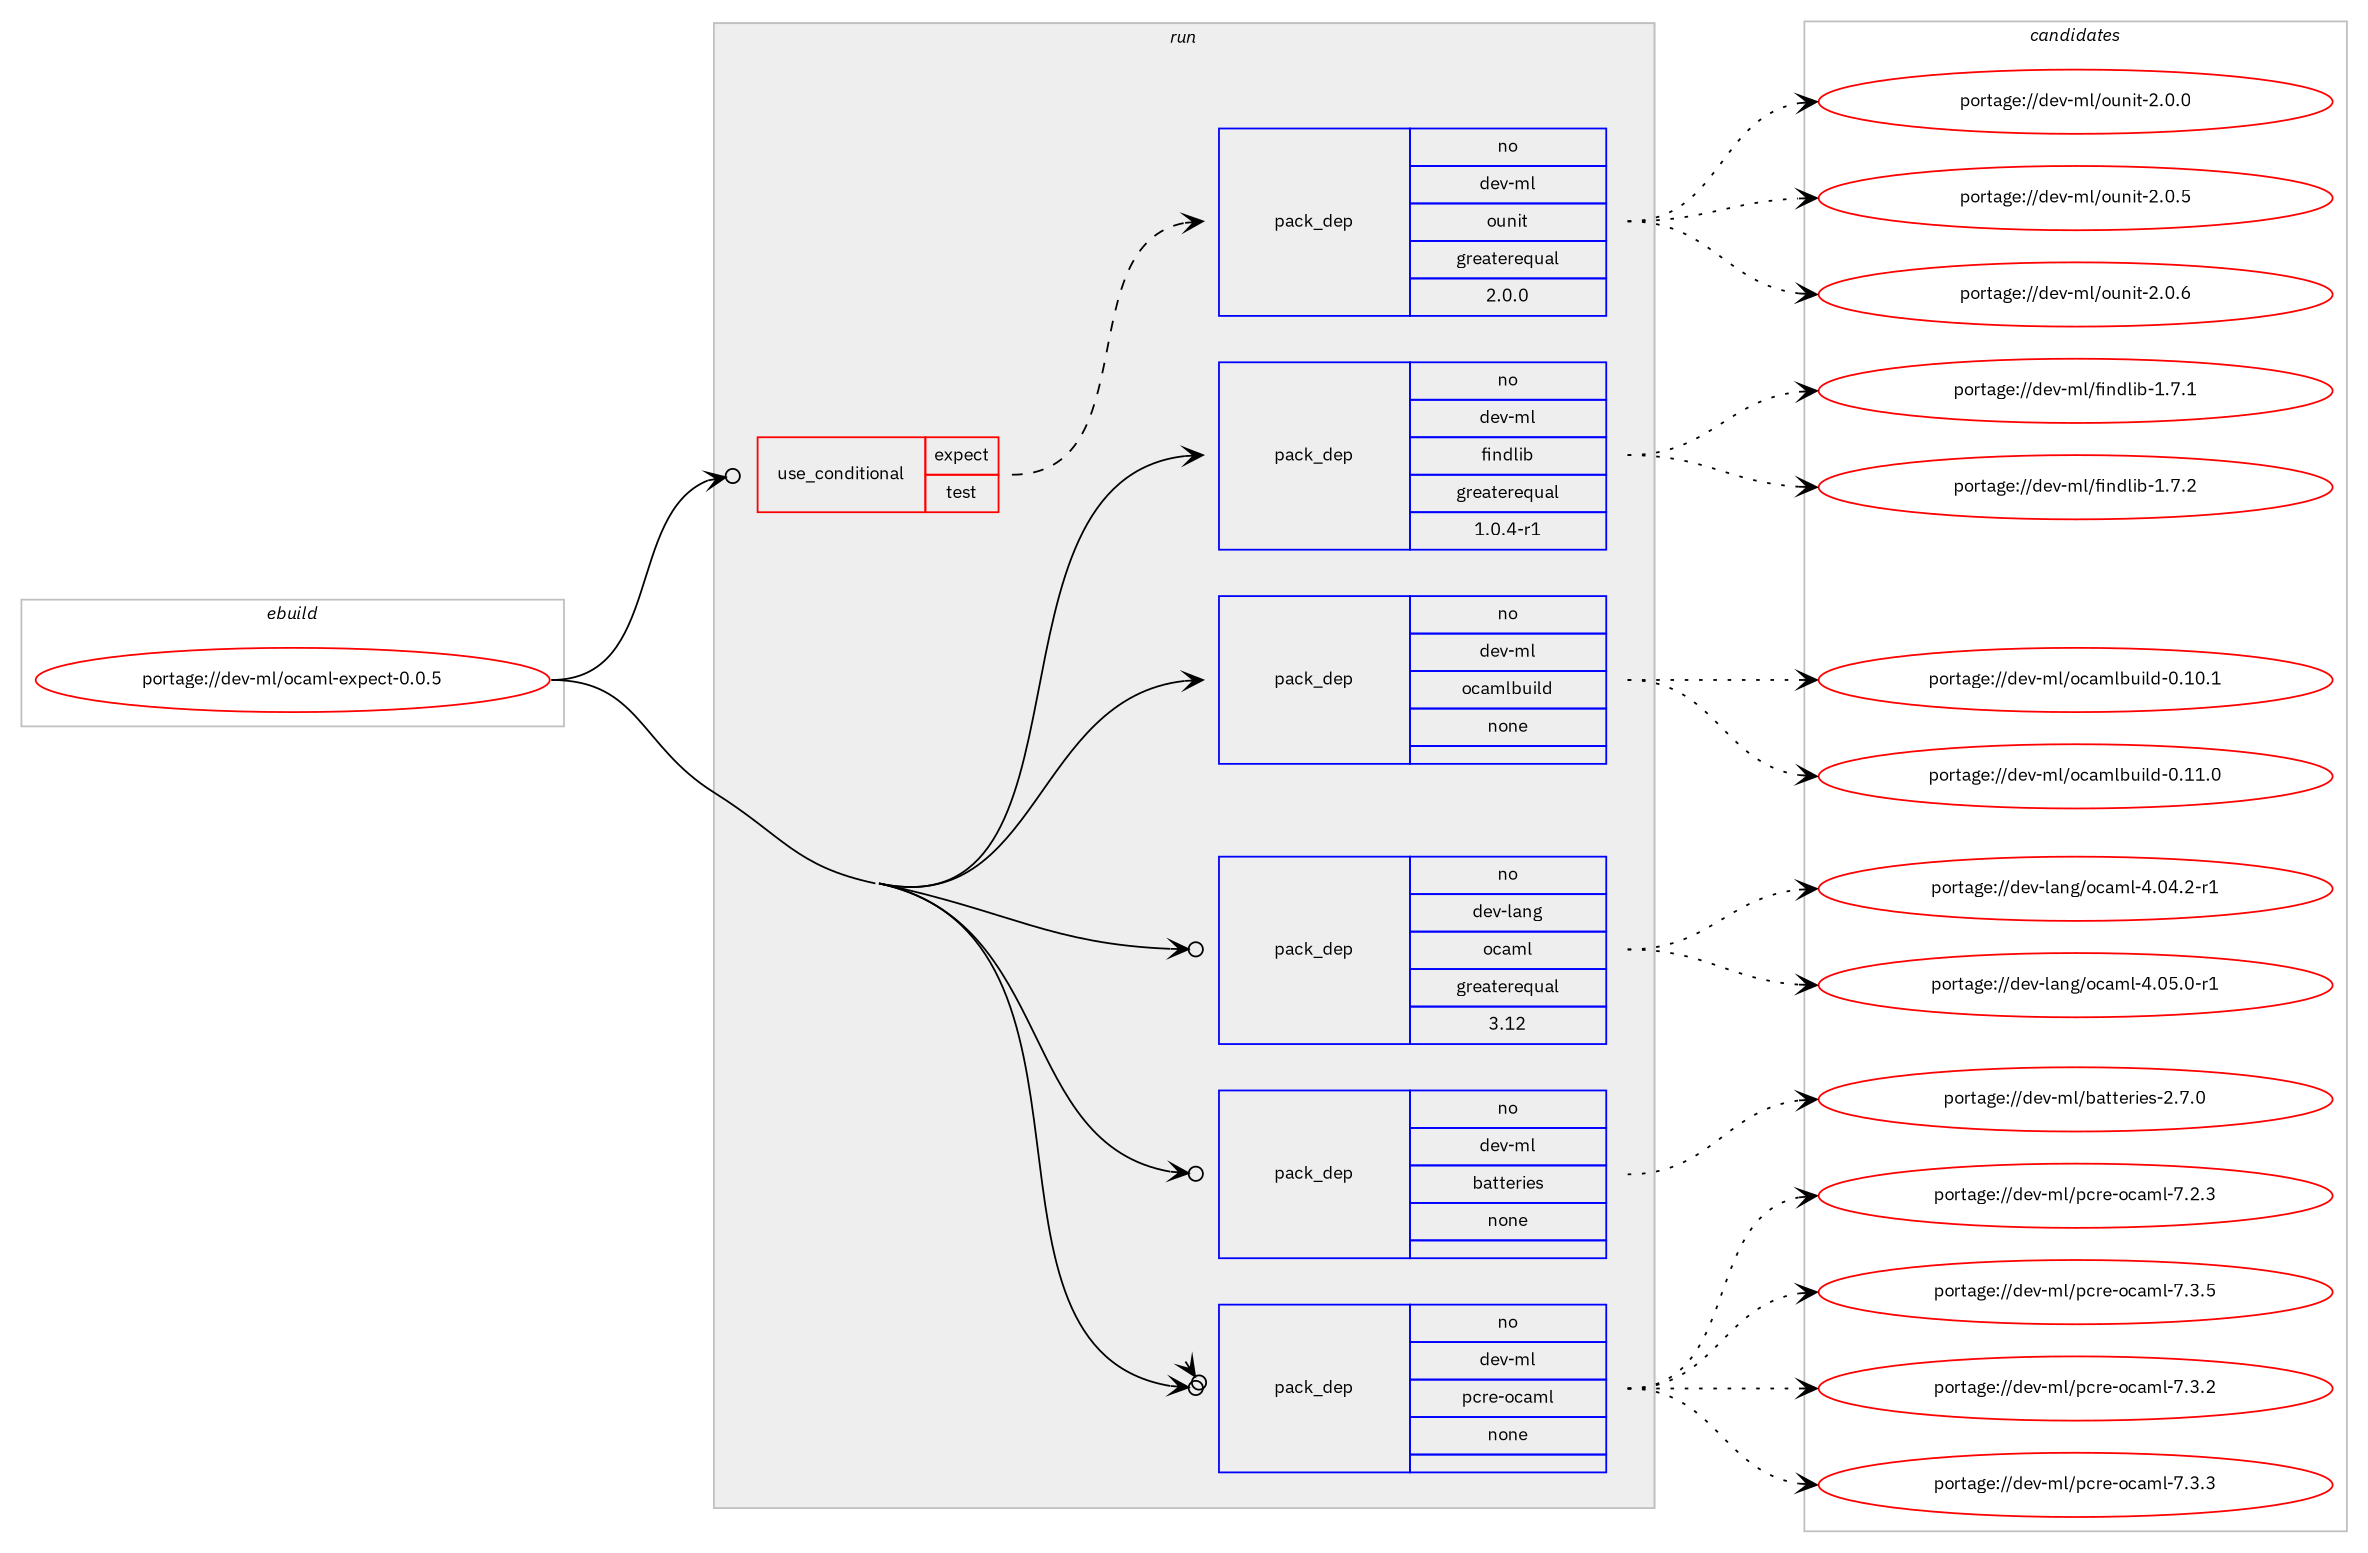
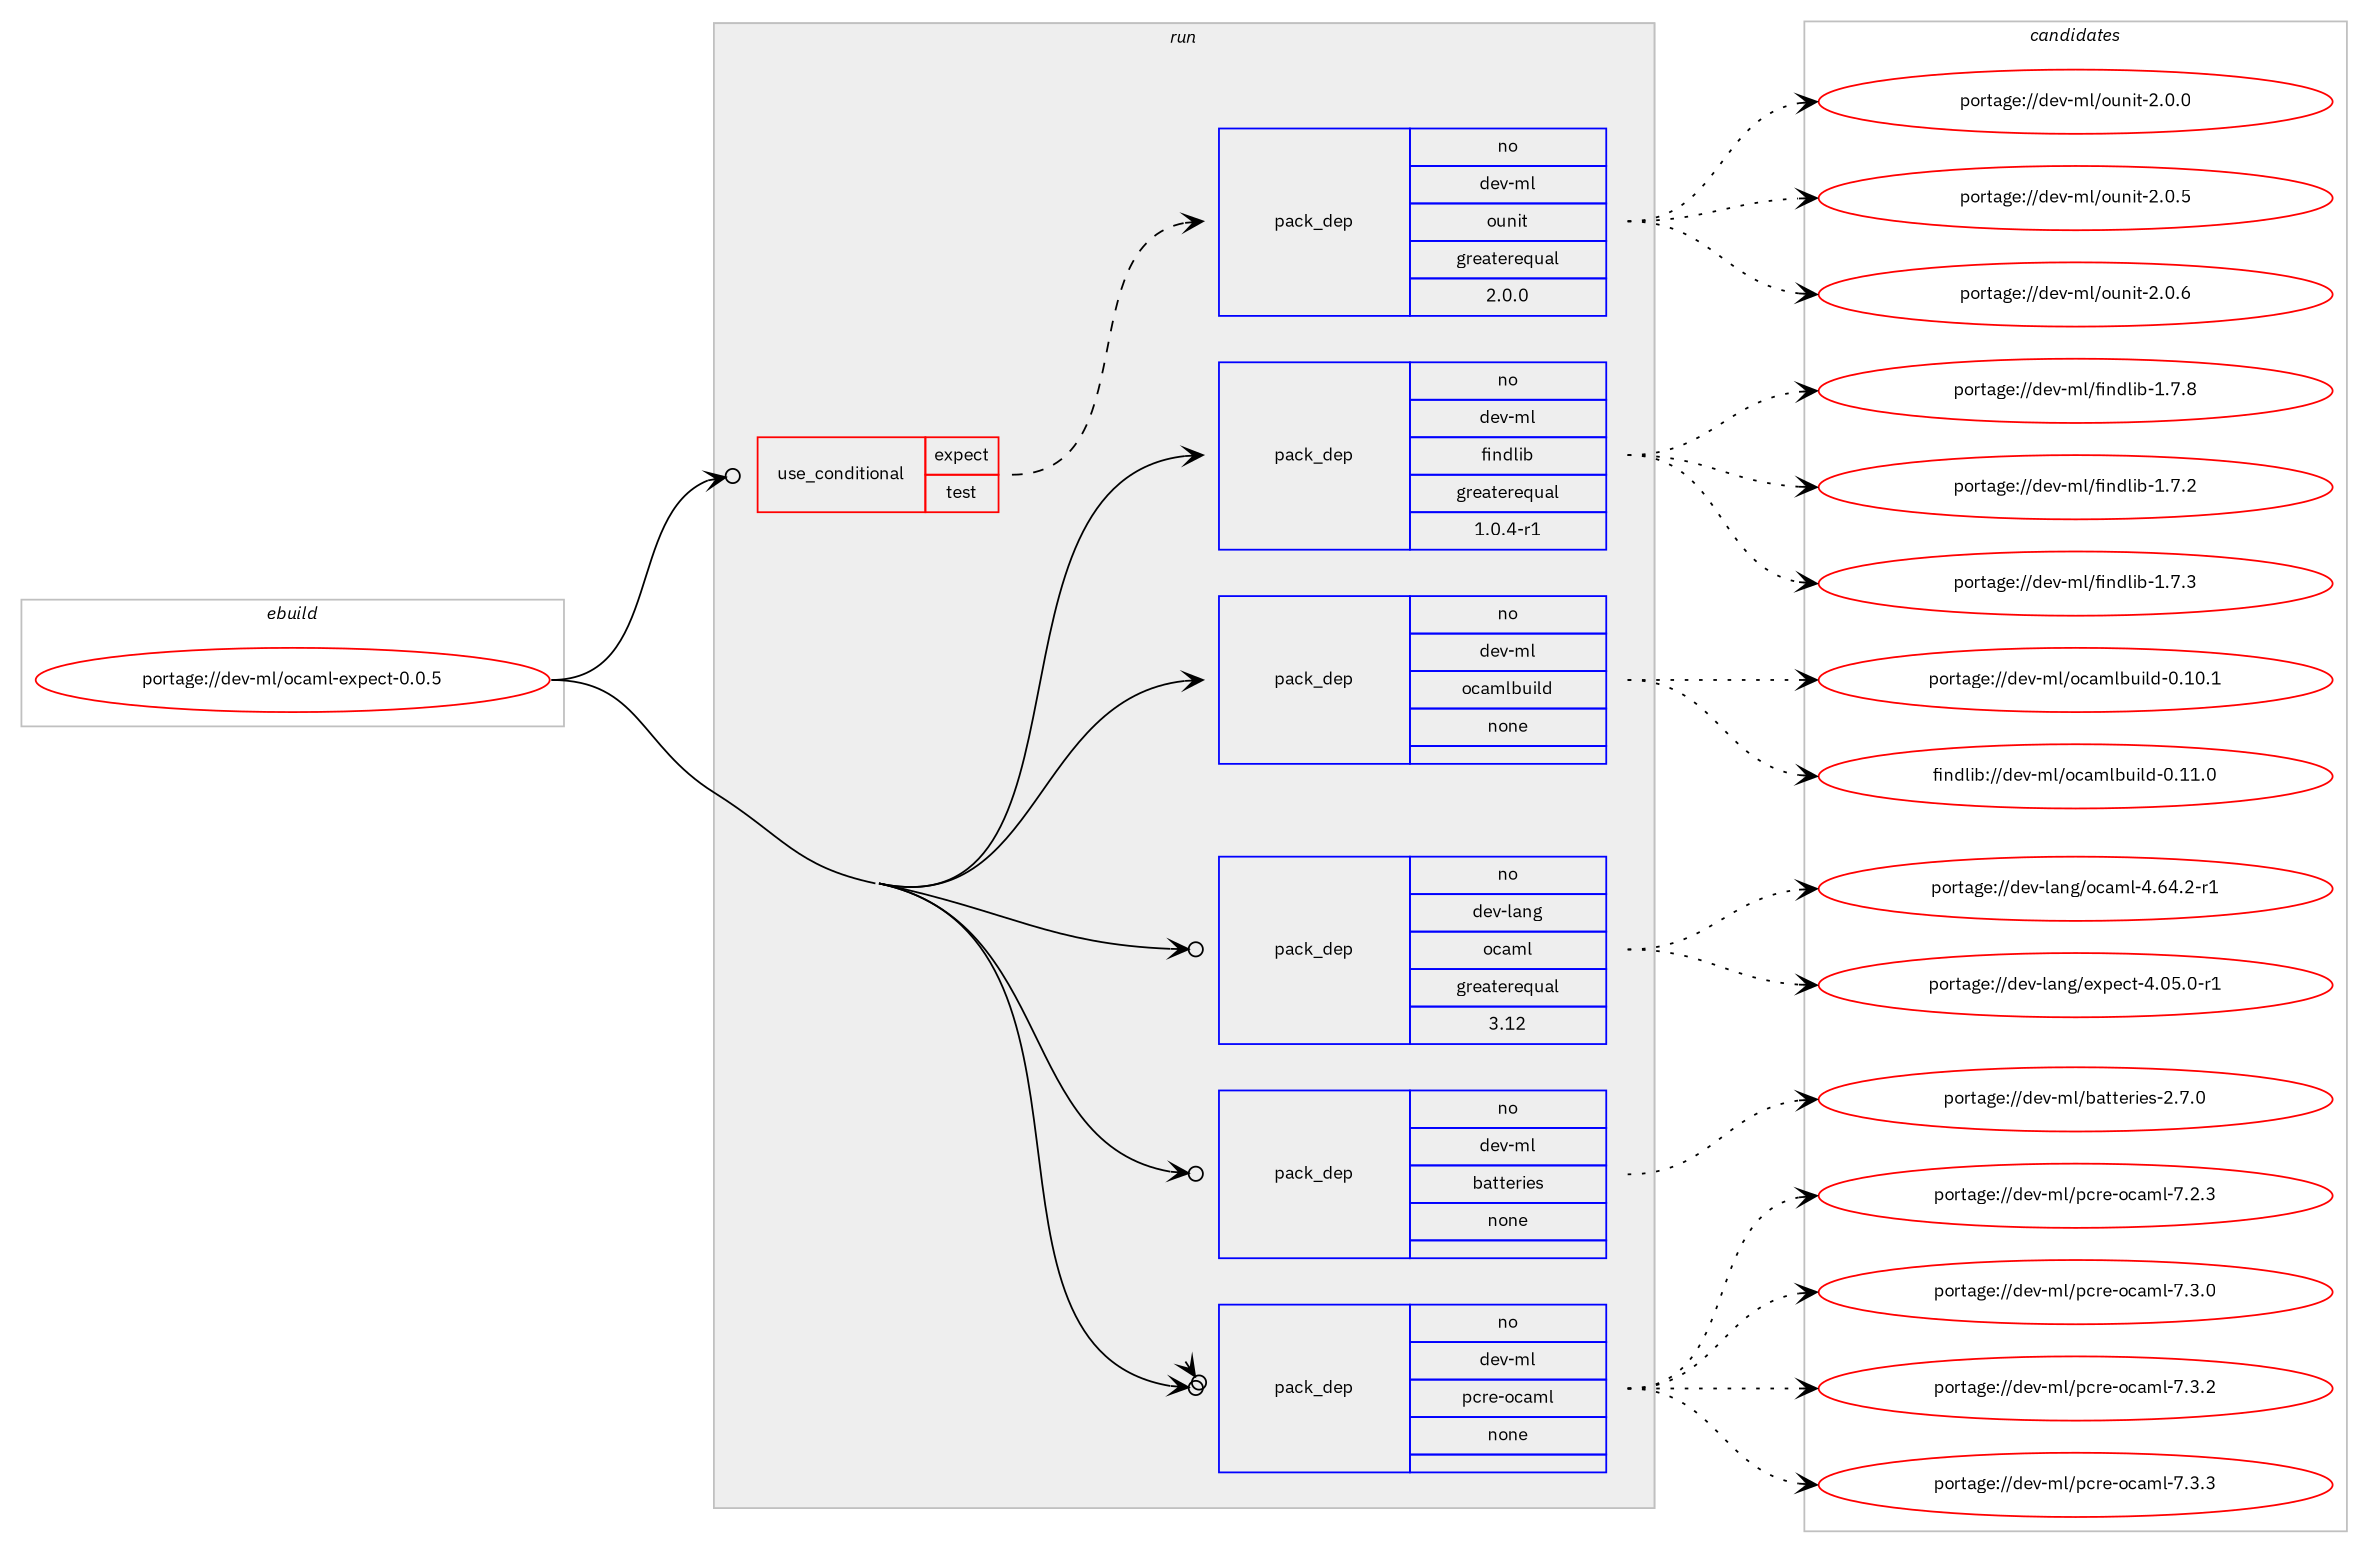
node "portage://dev-ml/findlib-1.7.1": label "portage://dev-ml/findlib-1.7.1" -> "portage://dev-ml/findlib-1.7.8"
node "portage://dev-ml/findlib-1.7.3": added
node "portage://dev-ml/ocamlbuild-0.11.0": label "portage://dev-ml/ocamlbuild-0.11.0" -> "findlib://dev-ml/ocamlbuild-0.11.0"
node "portage://dev-lang/ocaml-4.04.2-r1": label "portage://dev-lang/ocaml-4.04.2-r1" -> "portage://dev-lang/ocaml-4.64.2-r1"
node "portage://dev-lang/ocaml-4.05.0-r1": label "portage://dev-lang/ocaml-4.05.0-r1" -> "portage://dev-lang/expect-4.05.0-r1"
node "portage://dev-ml/pcre-ocaml-7.3.5": label "portage://dev-ml/pcre-ocaml-7.3.5" -> "portage://dev-ml/pcre-ocaml-7.3.0"
